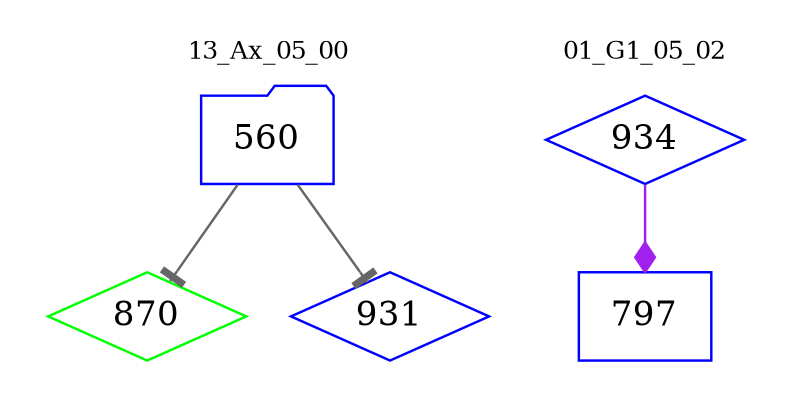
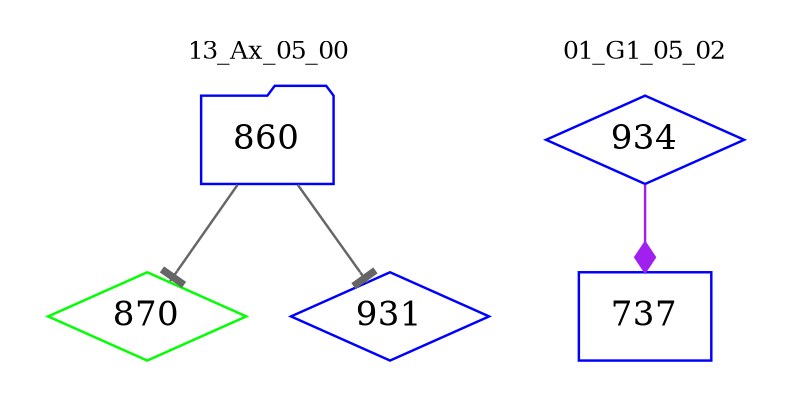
node "560": label "560" -> "860"
node "797": label "797" -> "737"
